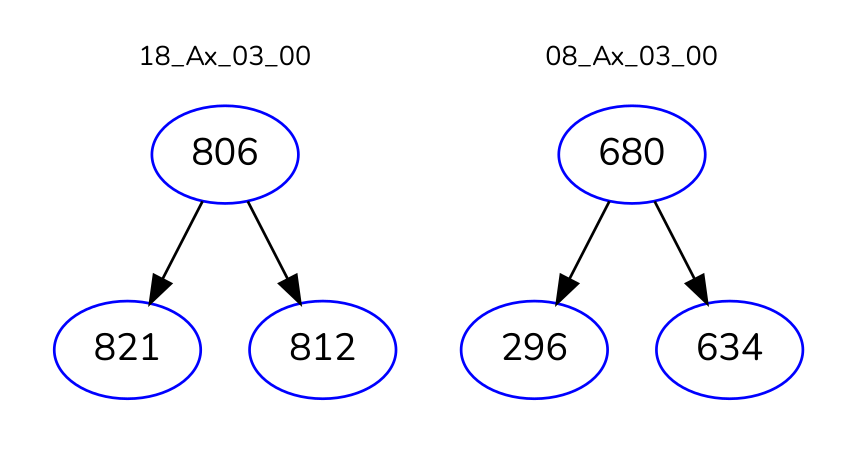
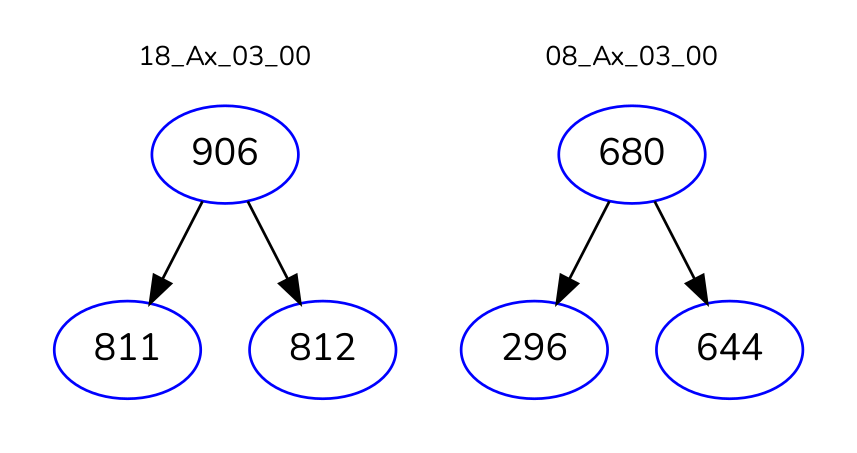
node "806": label "806" -> "906"
node "821": label "821" -> "811"
node "634": label "634" -> "644"
